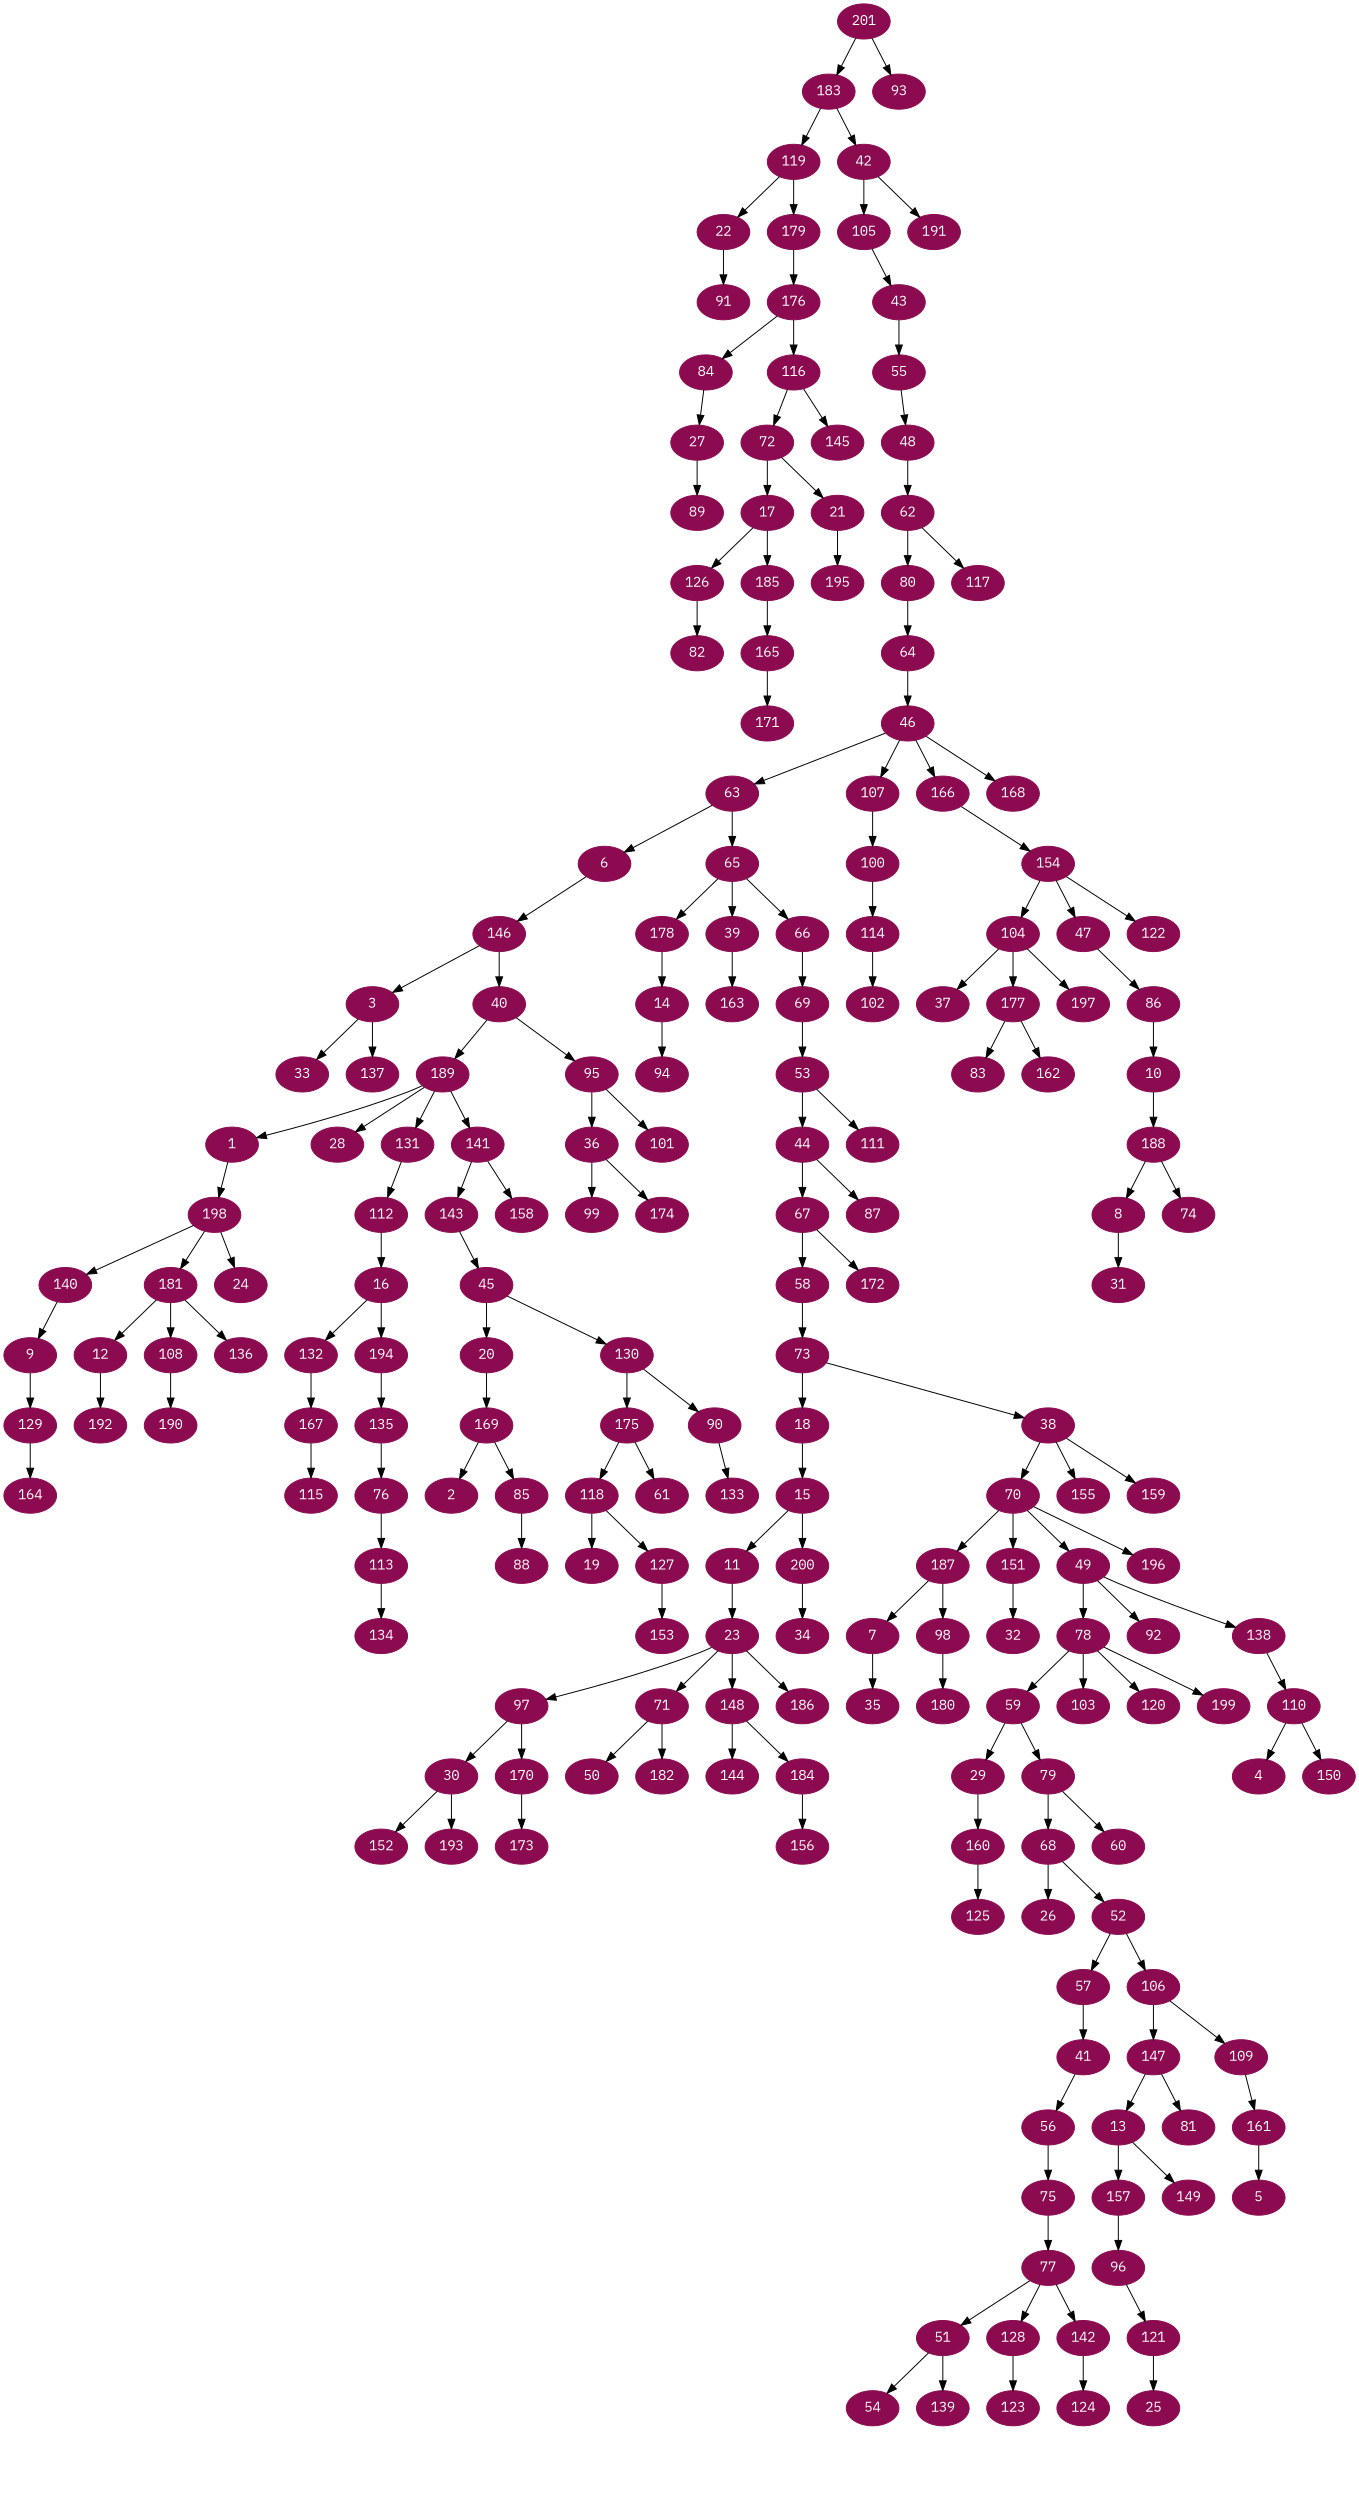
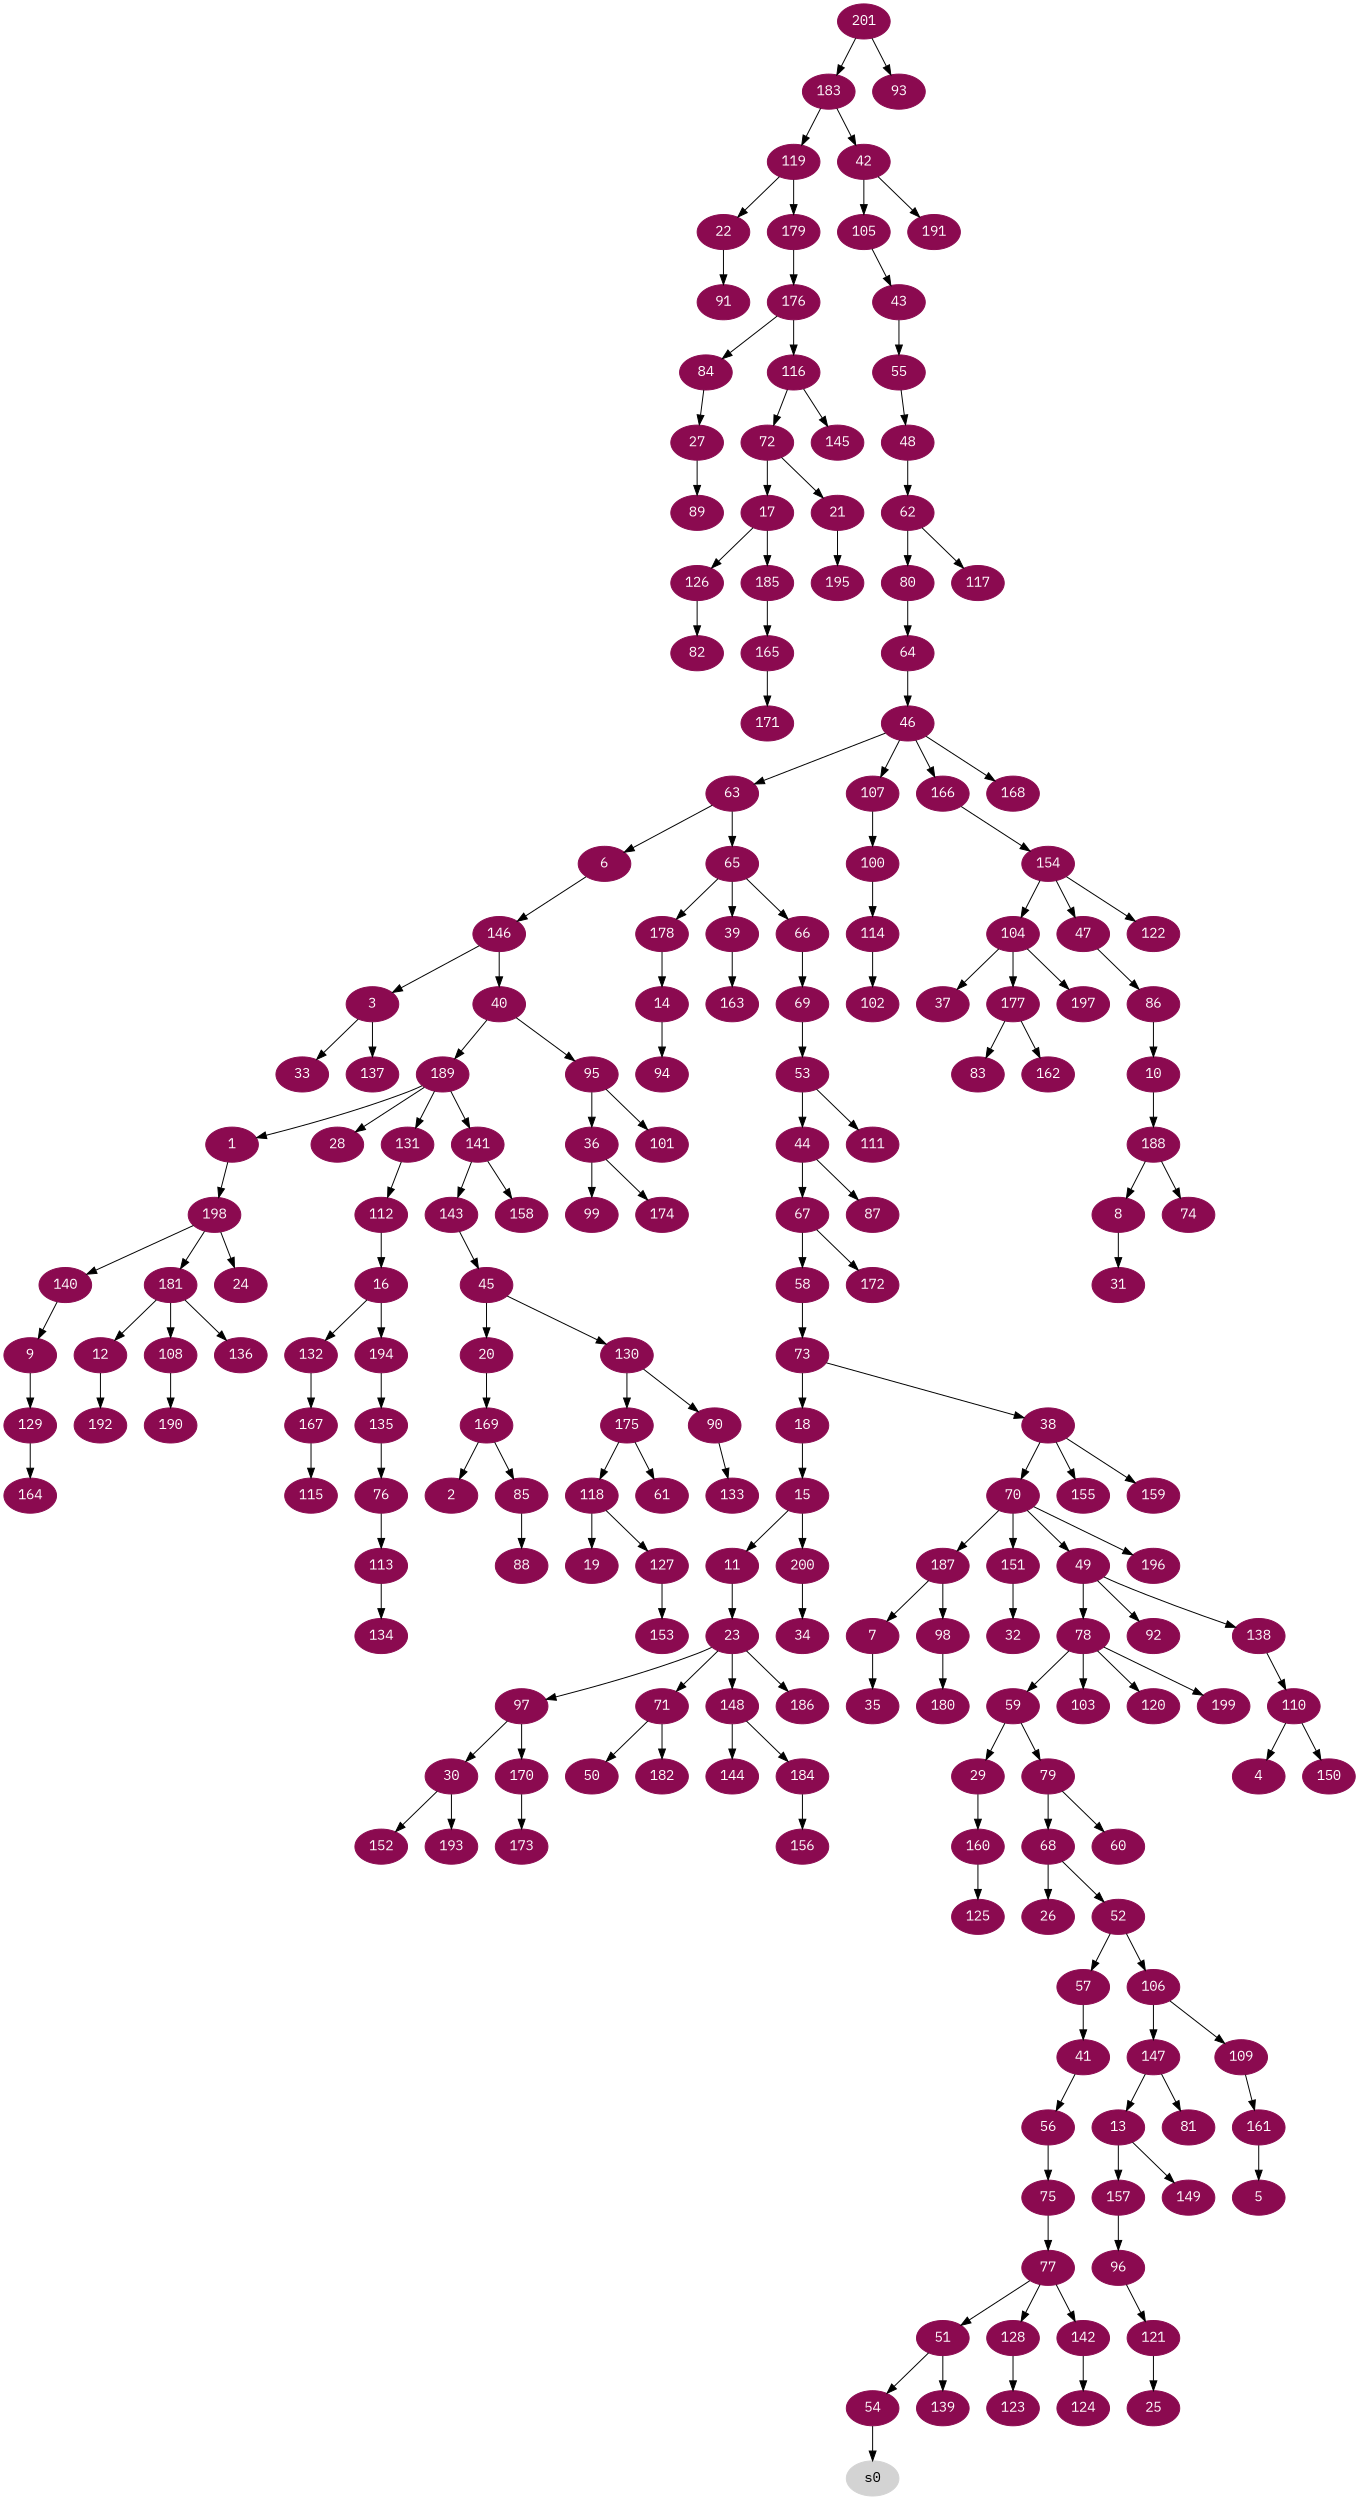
node "s0": added
